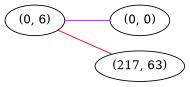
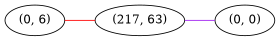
edge "(0, 6)" -- "(0, 0)": now "(217, 63)" -- "(0, 0)"
